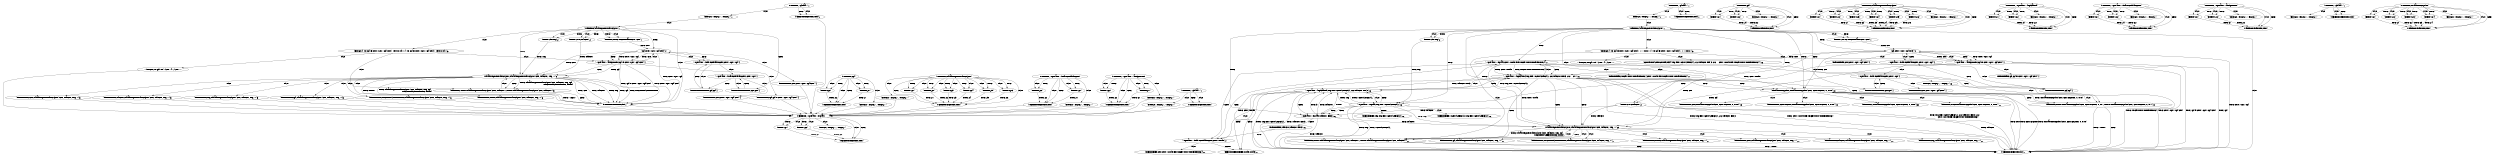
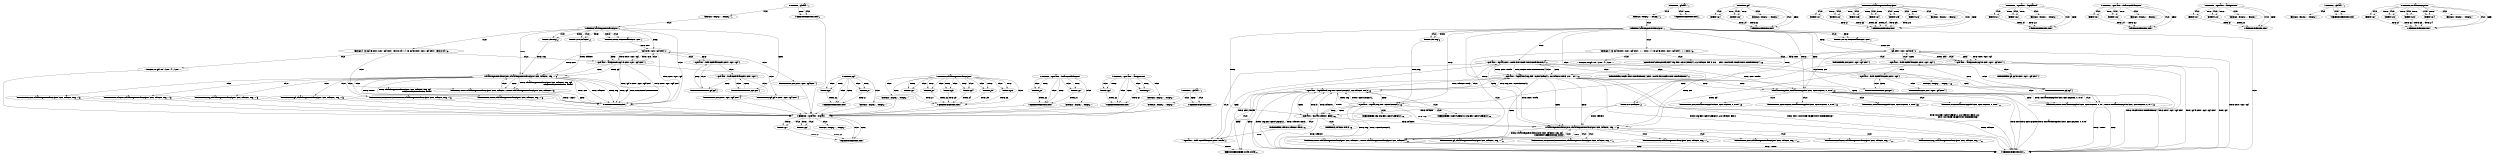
edge "(<operator>.logicalAnd,seg == VCPU_SREG_SS && selector == 3)" -> "(<operator>.equals,seg == VCPU_SREG_SS)": now "(<operator>.logicalAnd,seg == VCPU_SREG_SS && selector == 3)" -> "(IDENTIFIER,VCPU_SREG_SS,seg == VCPU_SREG_SS)"
edge "(<operator>.equals,ctxt->mode == X86EMUL_MODE_PROT64)" -> "(<operator>.indirectFieldAccess,ctxt->mode)": label "VCPU: " -> "AST: "
edge "(<operator>.equals,seg == VCPU_SREG_SS)" -> "(IDENTIFIER,seg,seg == VCPU_SREG_SS)": label "PROT: " -> "AST: "
edge "(<operator>.equals,selector == 3)" -> "(IDENTIFIER,selector,selector == 3)": label "VCPU: " -> "AST: "
node "(LITERAL,3,selector == 3)": added
node "(IDENTIFIER,ctxt,ctxt->mode == X86EMUL_MODE_PROT64)": removed
